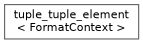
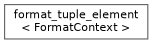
node "tuple_tuple_element < FormatContext >": label "tuple_tuple_element < FormatContext >" -> "format_tuple_element < FormatContext >"
